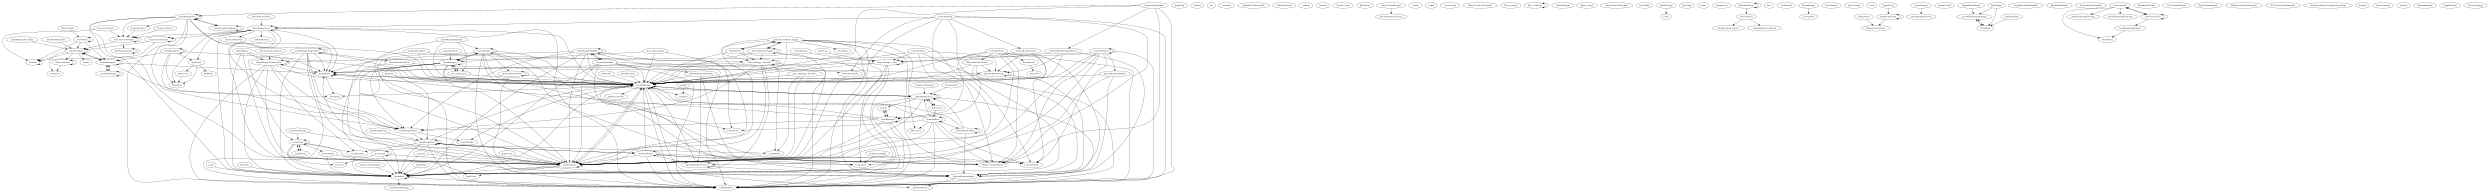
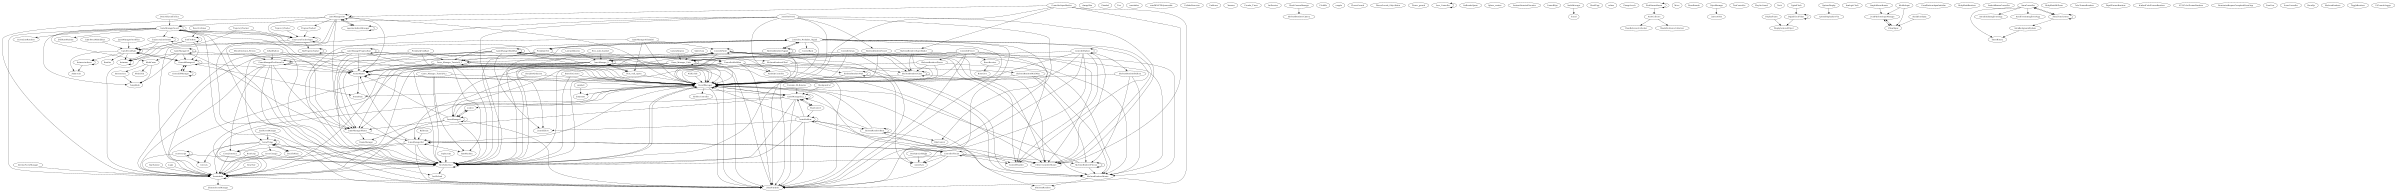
edge "BallScript" -> "OverallManager": now "ShoulderAbduction" -> "OverallManager"
edge "ControllerBoat" -> "BlurControl": now "SkeletonRendererBoat" -> "BlurControl"
edge "ParabolaController" -> "VarsToInterface": now "ButterflyControl" -> "VarsToInterface"
